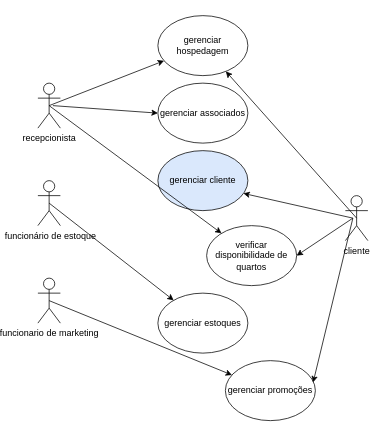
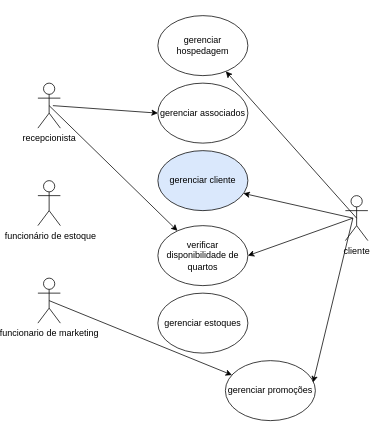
edge "recepcionista" -> "gerenciar hospedagem": removed
edge "funcionário de estoque" -> "gerenciar estoques": removed
node "verificar disponibilidade de quartos": moved (252, 255) -> (203, 255)
